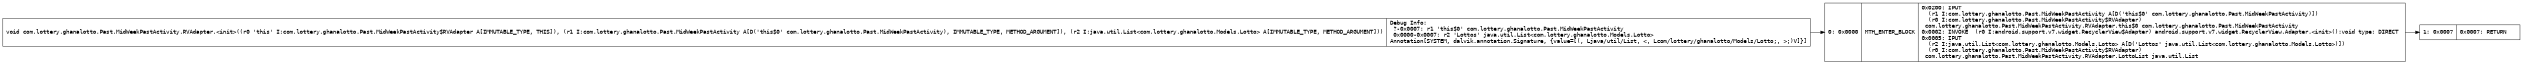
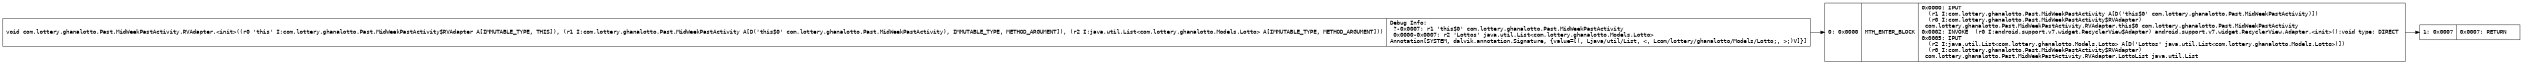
node "0: 0x0000": text "0x0200: IPUT" -> "0x0000: IPUT"
